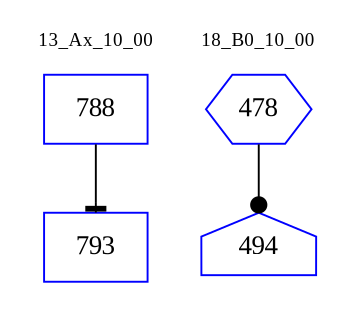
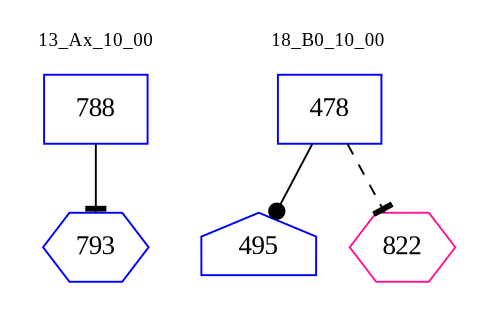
node "478": shape hexagon -> box
node "793": shape box -> hexagon
node "494": label "494" -> "495"
node "822": added
